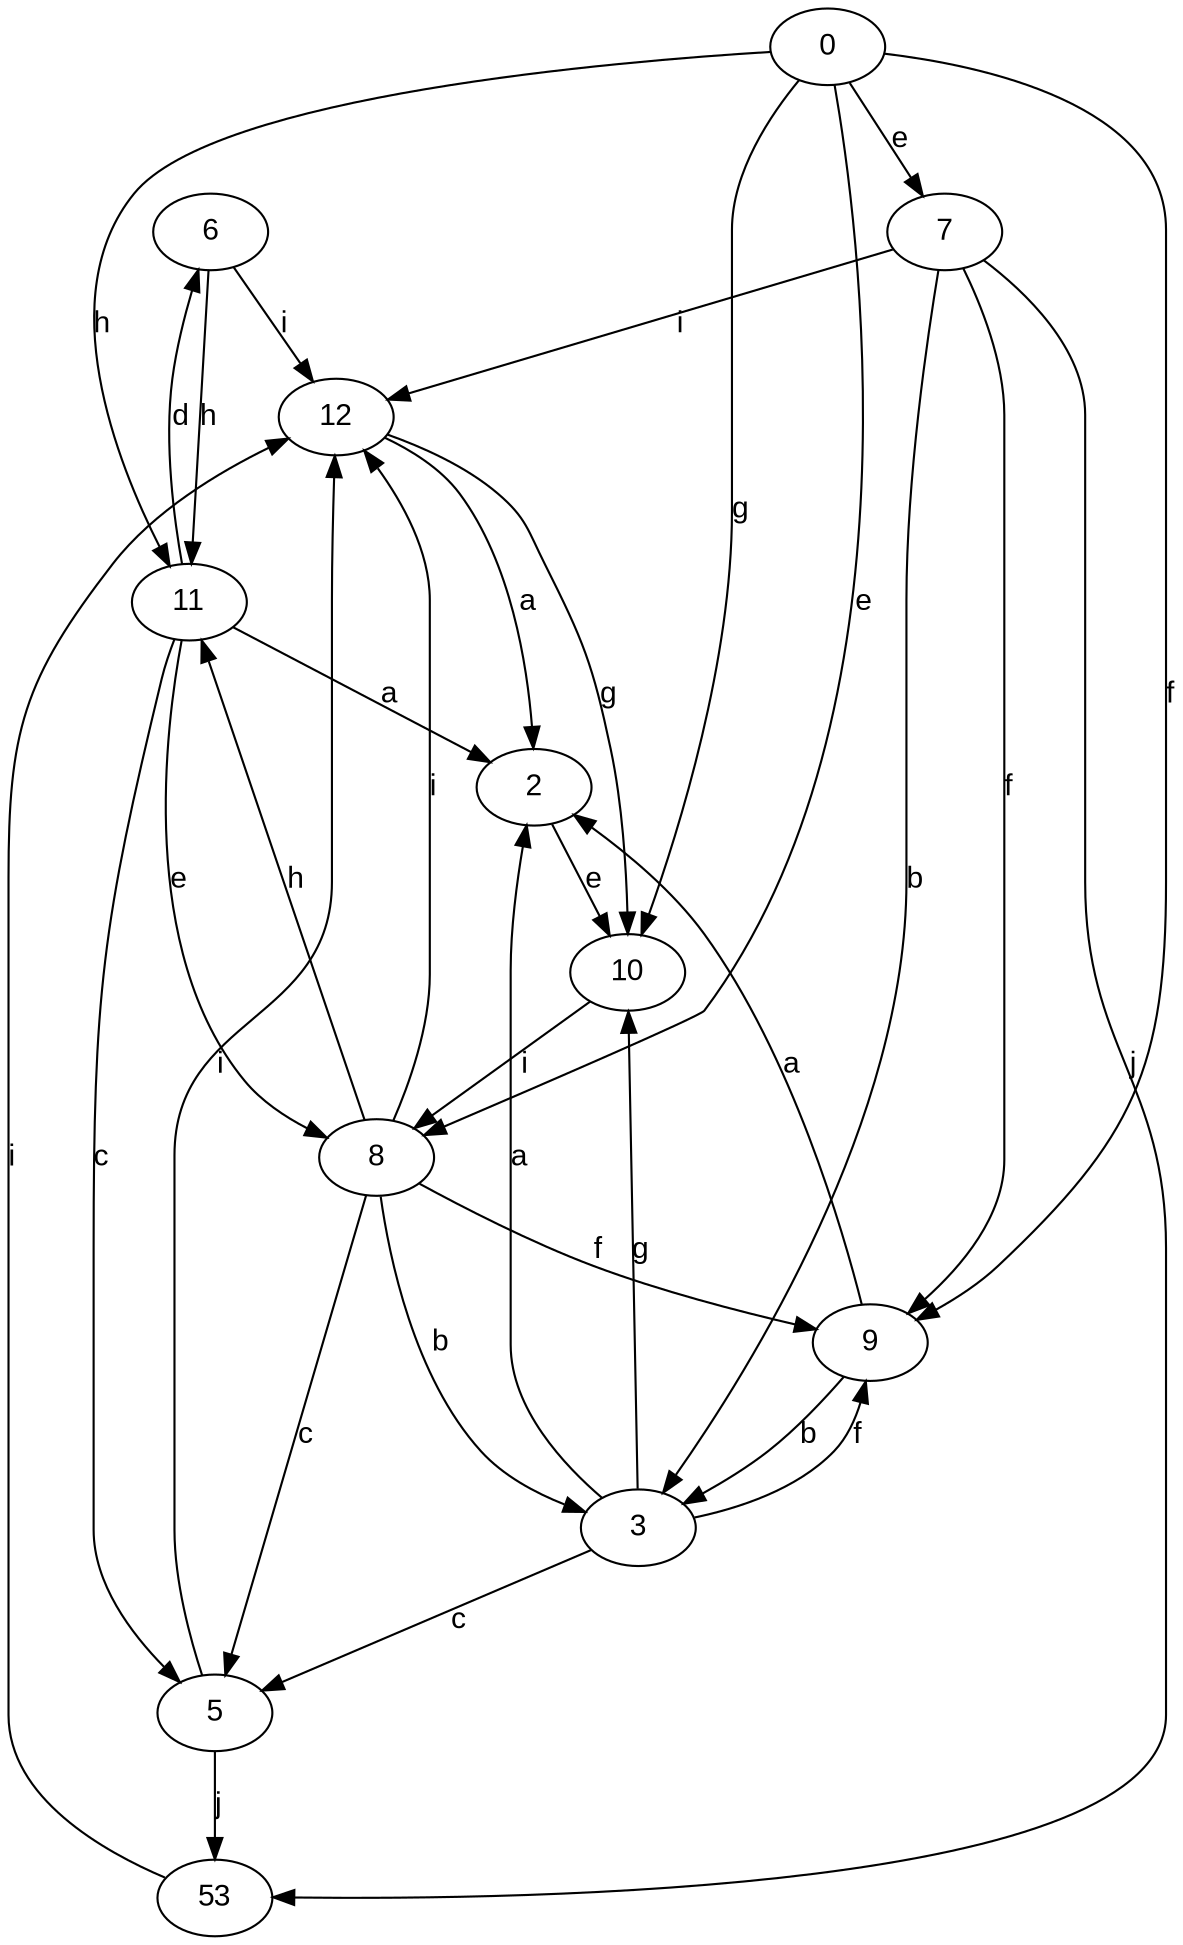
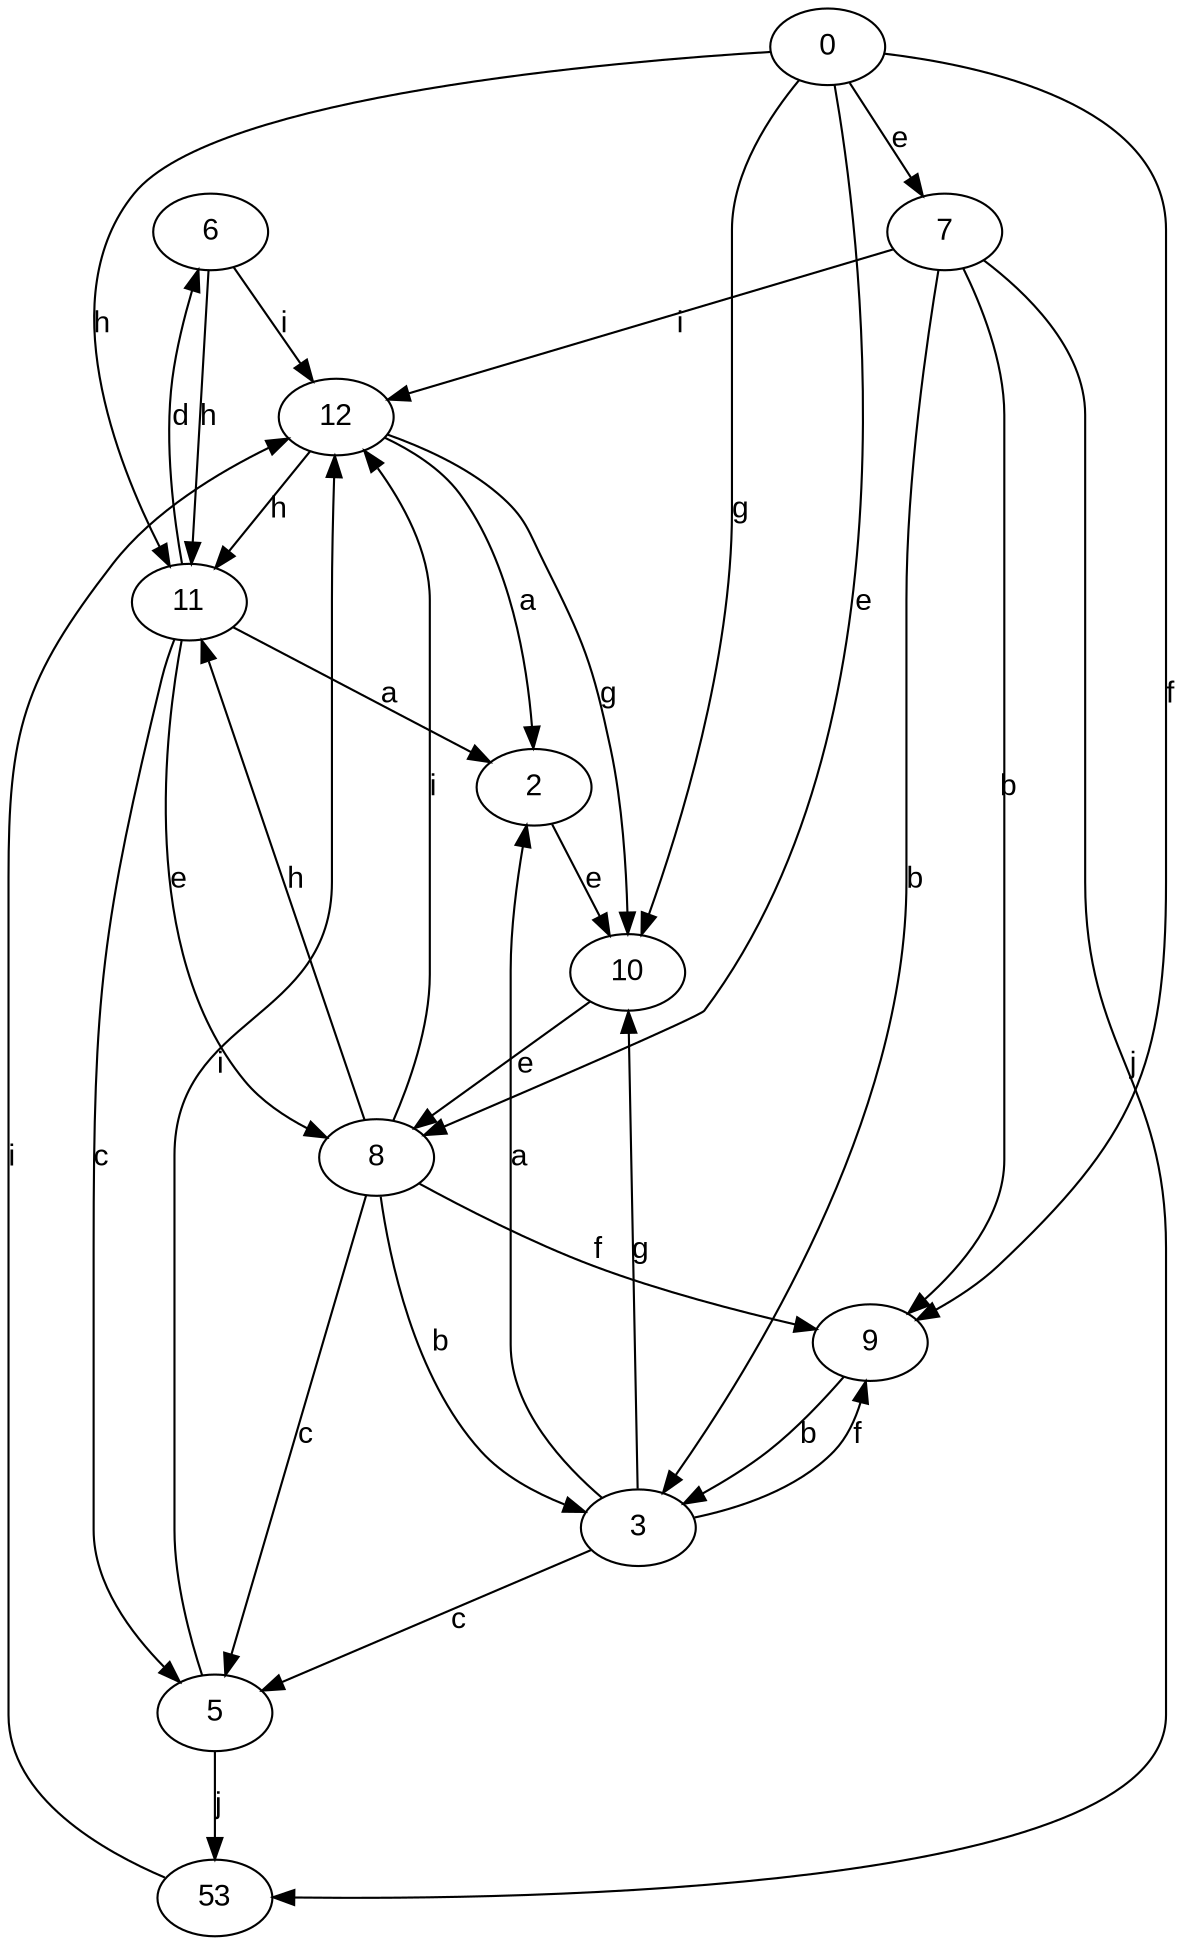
edge "12" -> "11": added, label "h"
edge "7" -> "9": label "f" -> "b"
edge "9" -> "2": removed, label "a"
edge "10" -> "8": label "i" -> "e"
